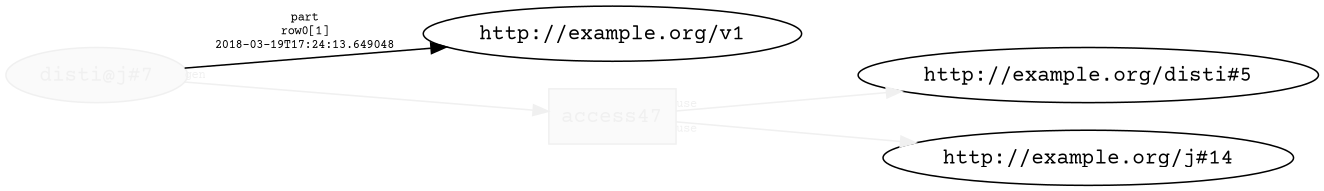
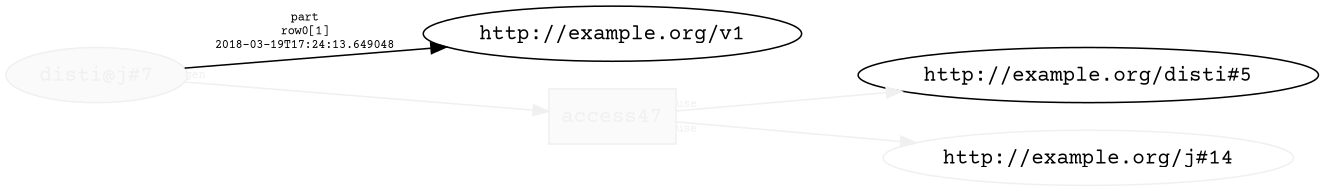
node "http://example.org/j#14": color black -> #f0f0f0
